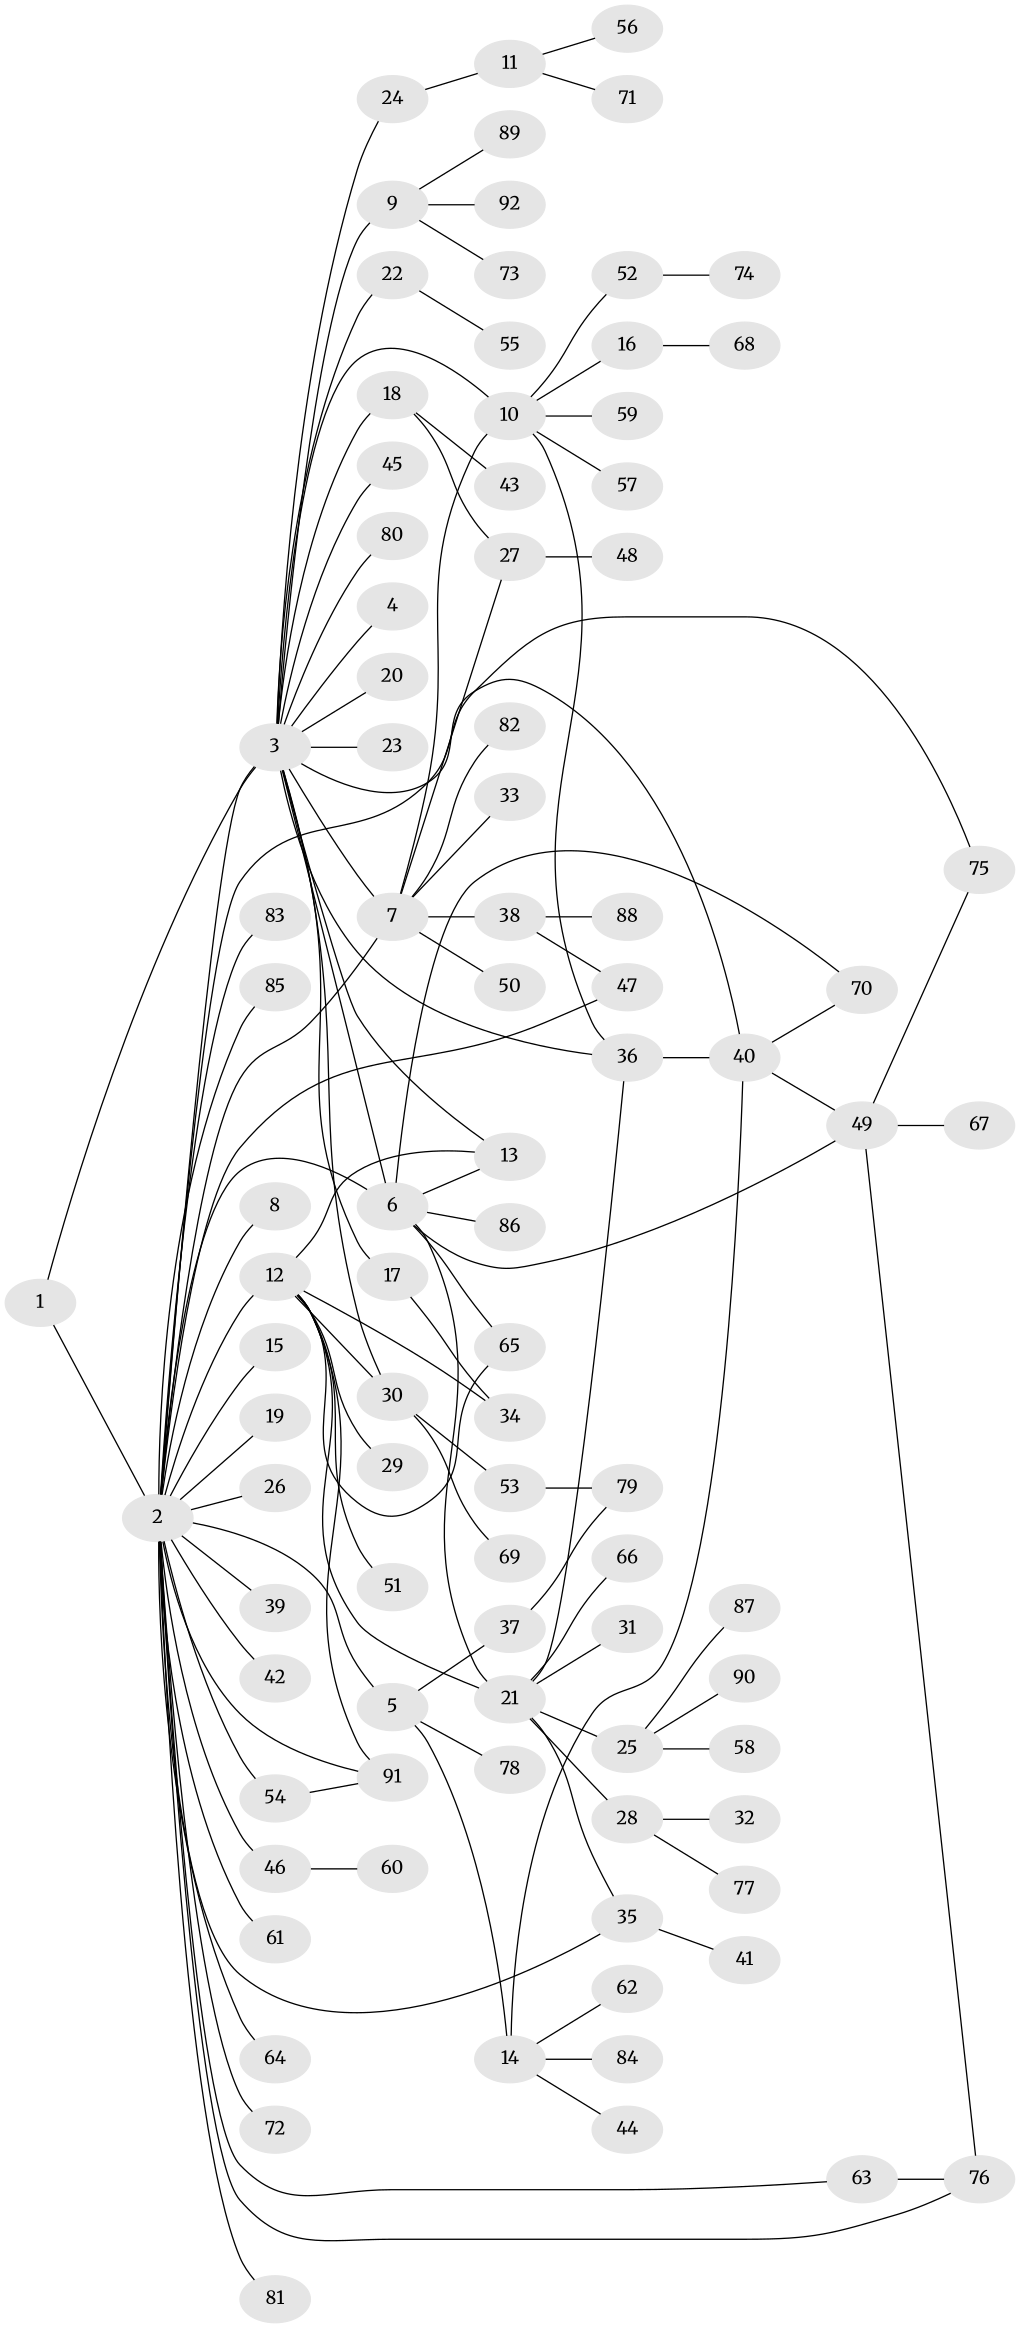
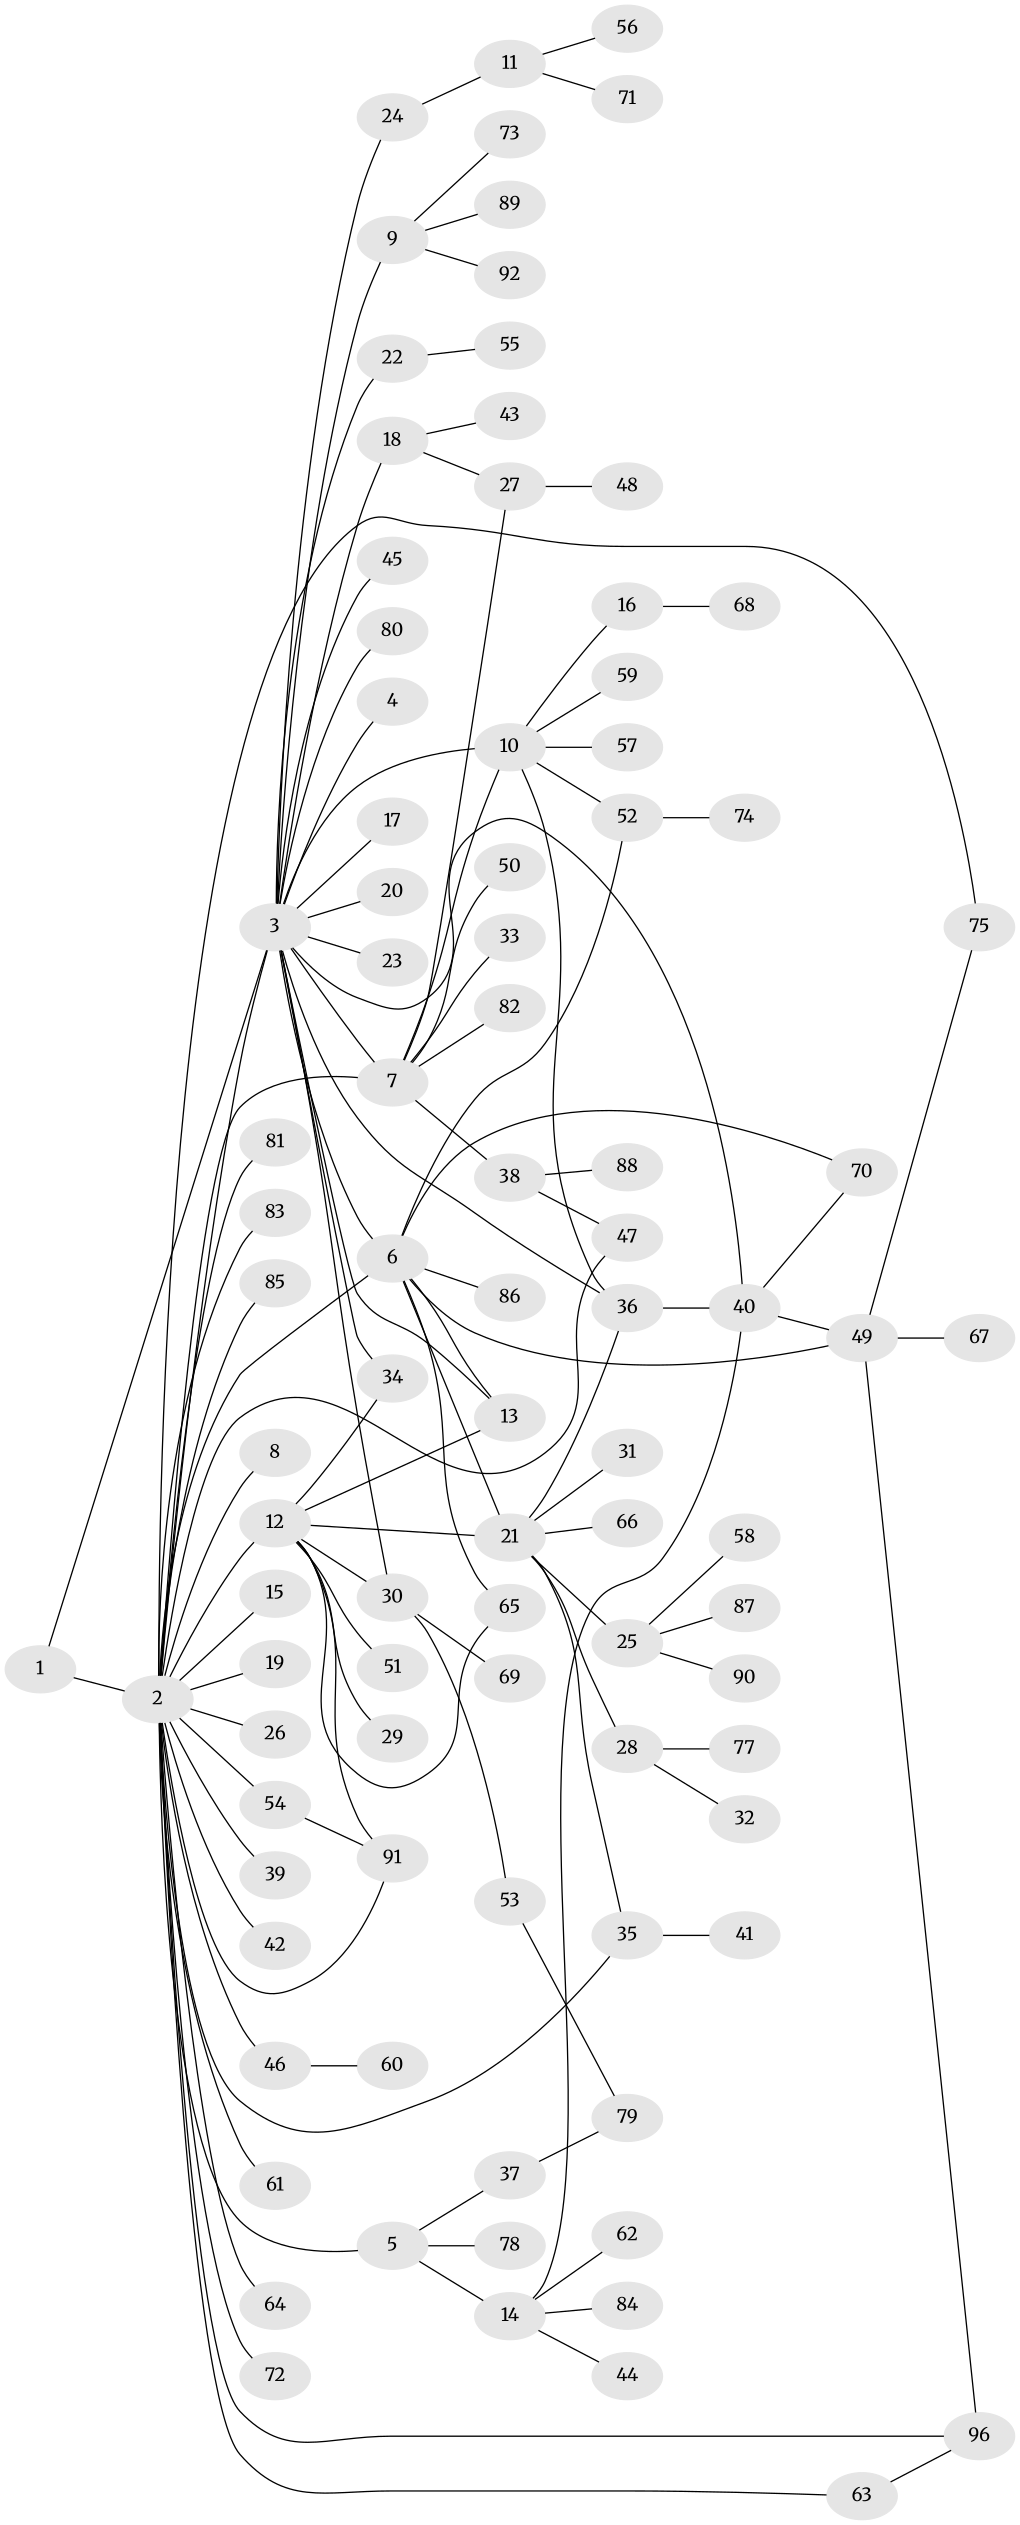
edge "52" -- "6": added
edge "17" -- "34": now "3" -- "34"
node "76": label "76" -> "96"
